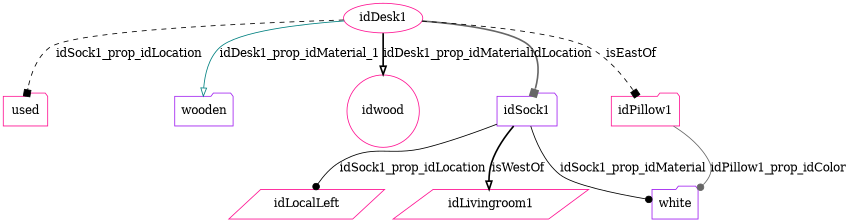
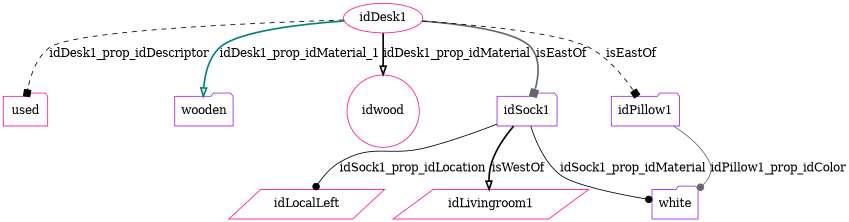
edge "idDesk1" -> "wooden": style solid -> bold
edge "idDesk1" -> "used": label "idSock1_prop_idLocation" -> "idDesk1_prop_idDescriptor"
edge "idDesk1" -> "idSock1": label "idLocation" -> "isEastOf"
node "idPillow1": color deeppink -> purple
